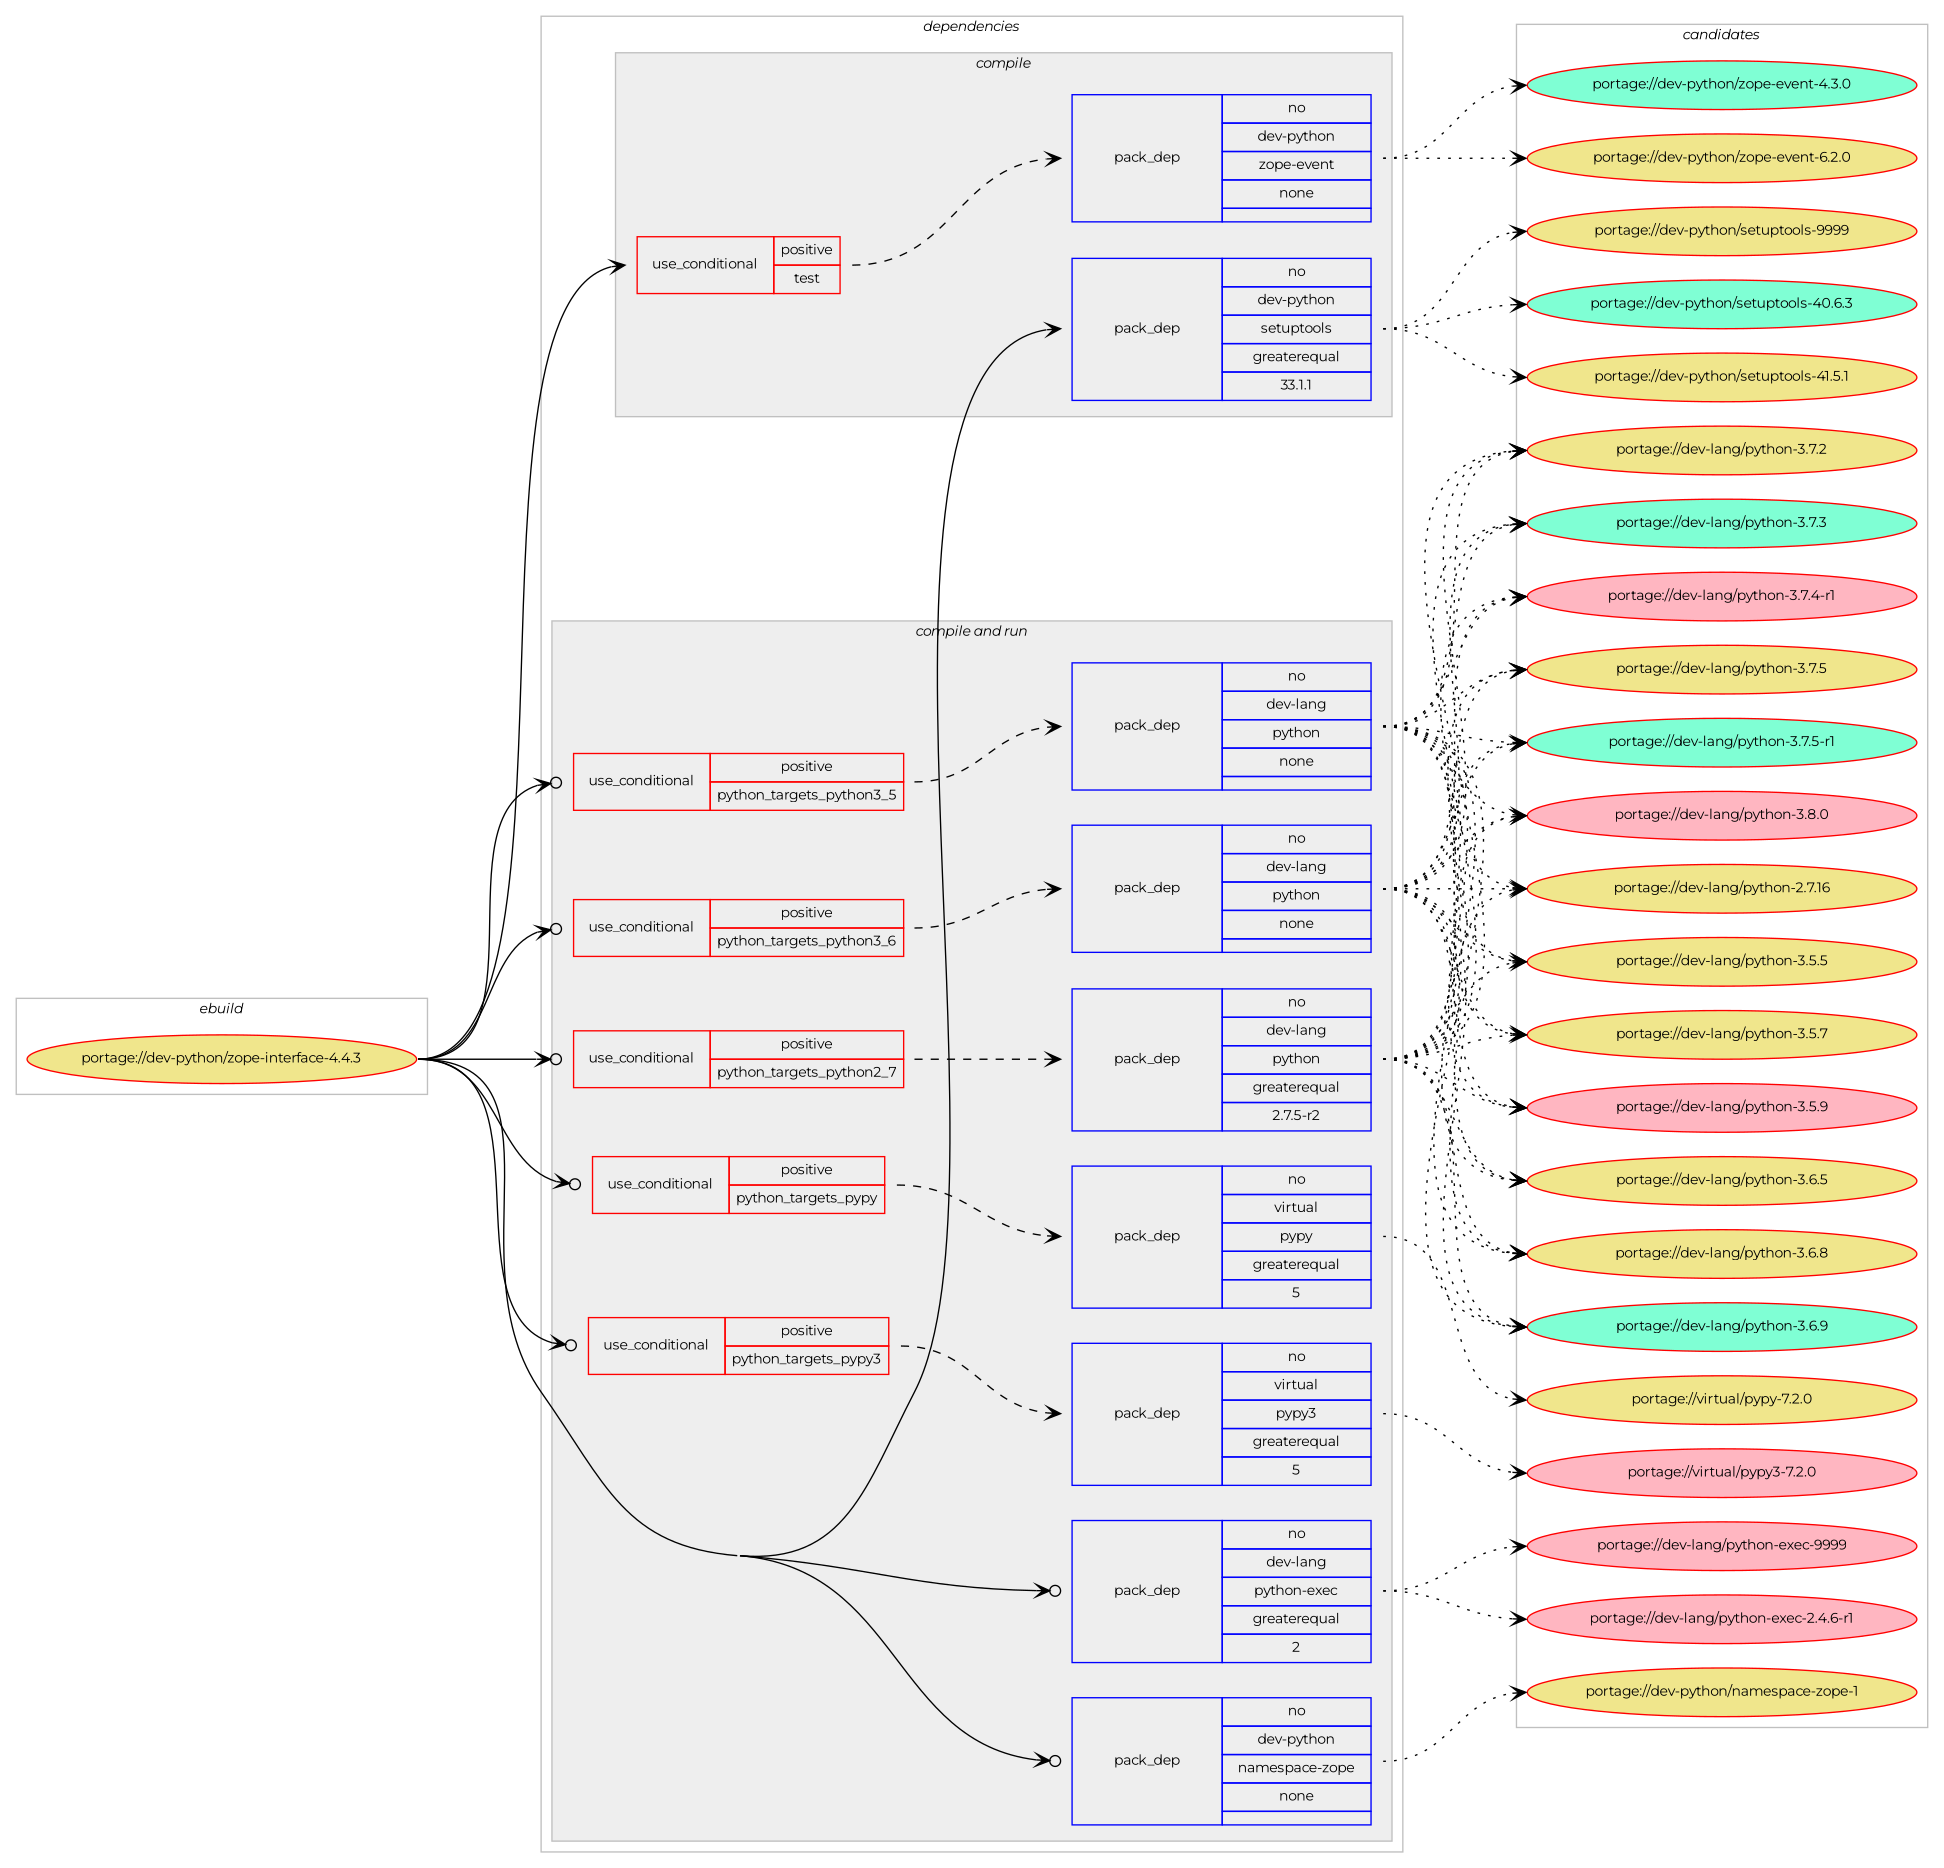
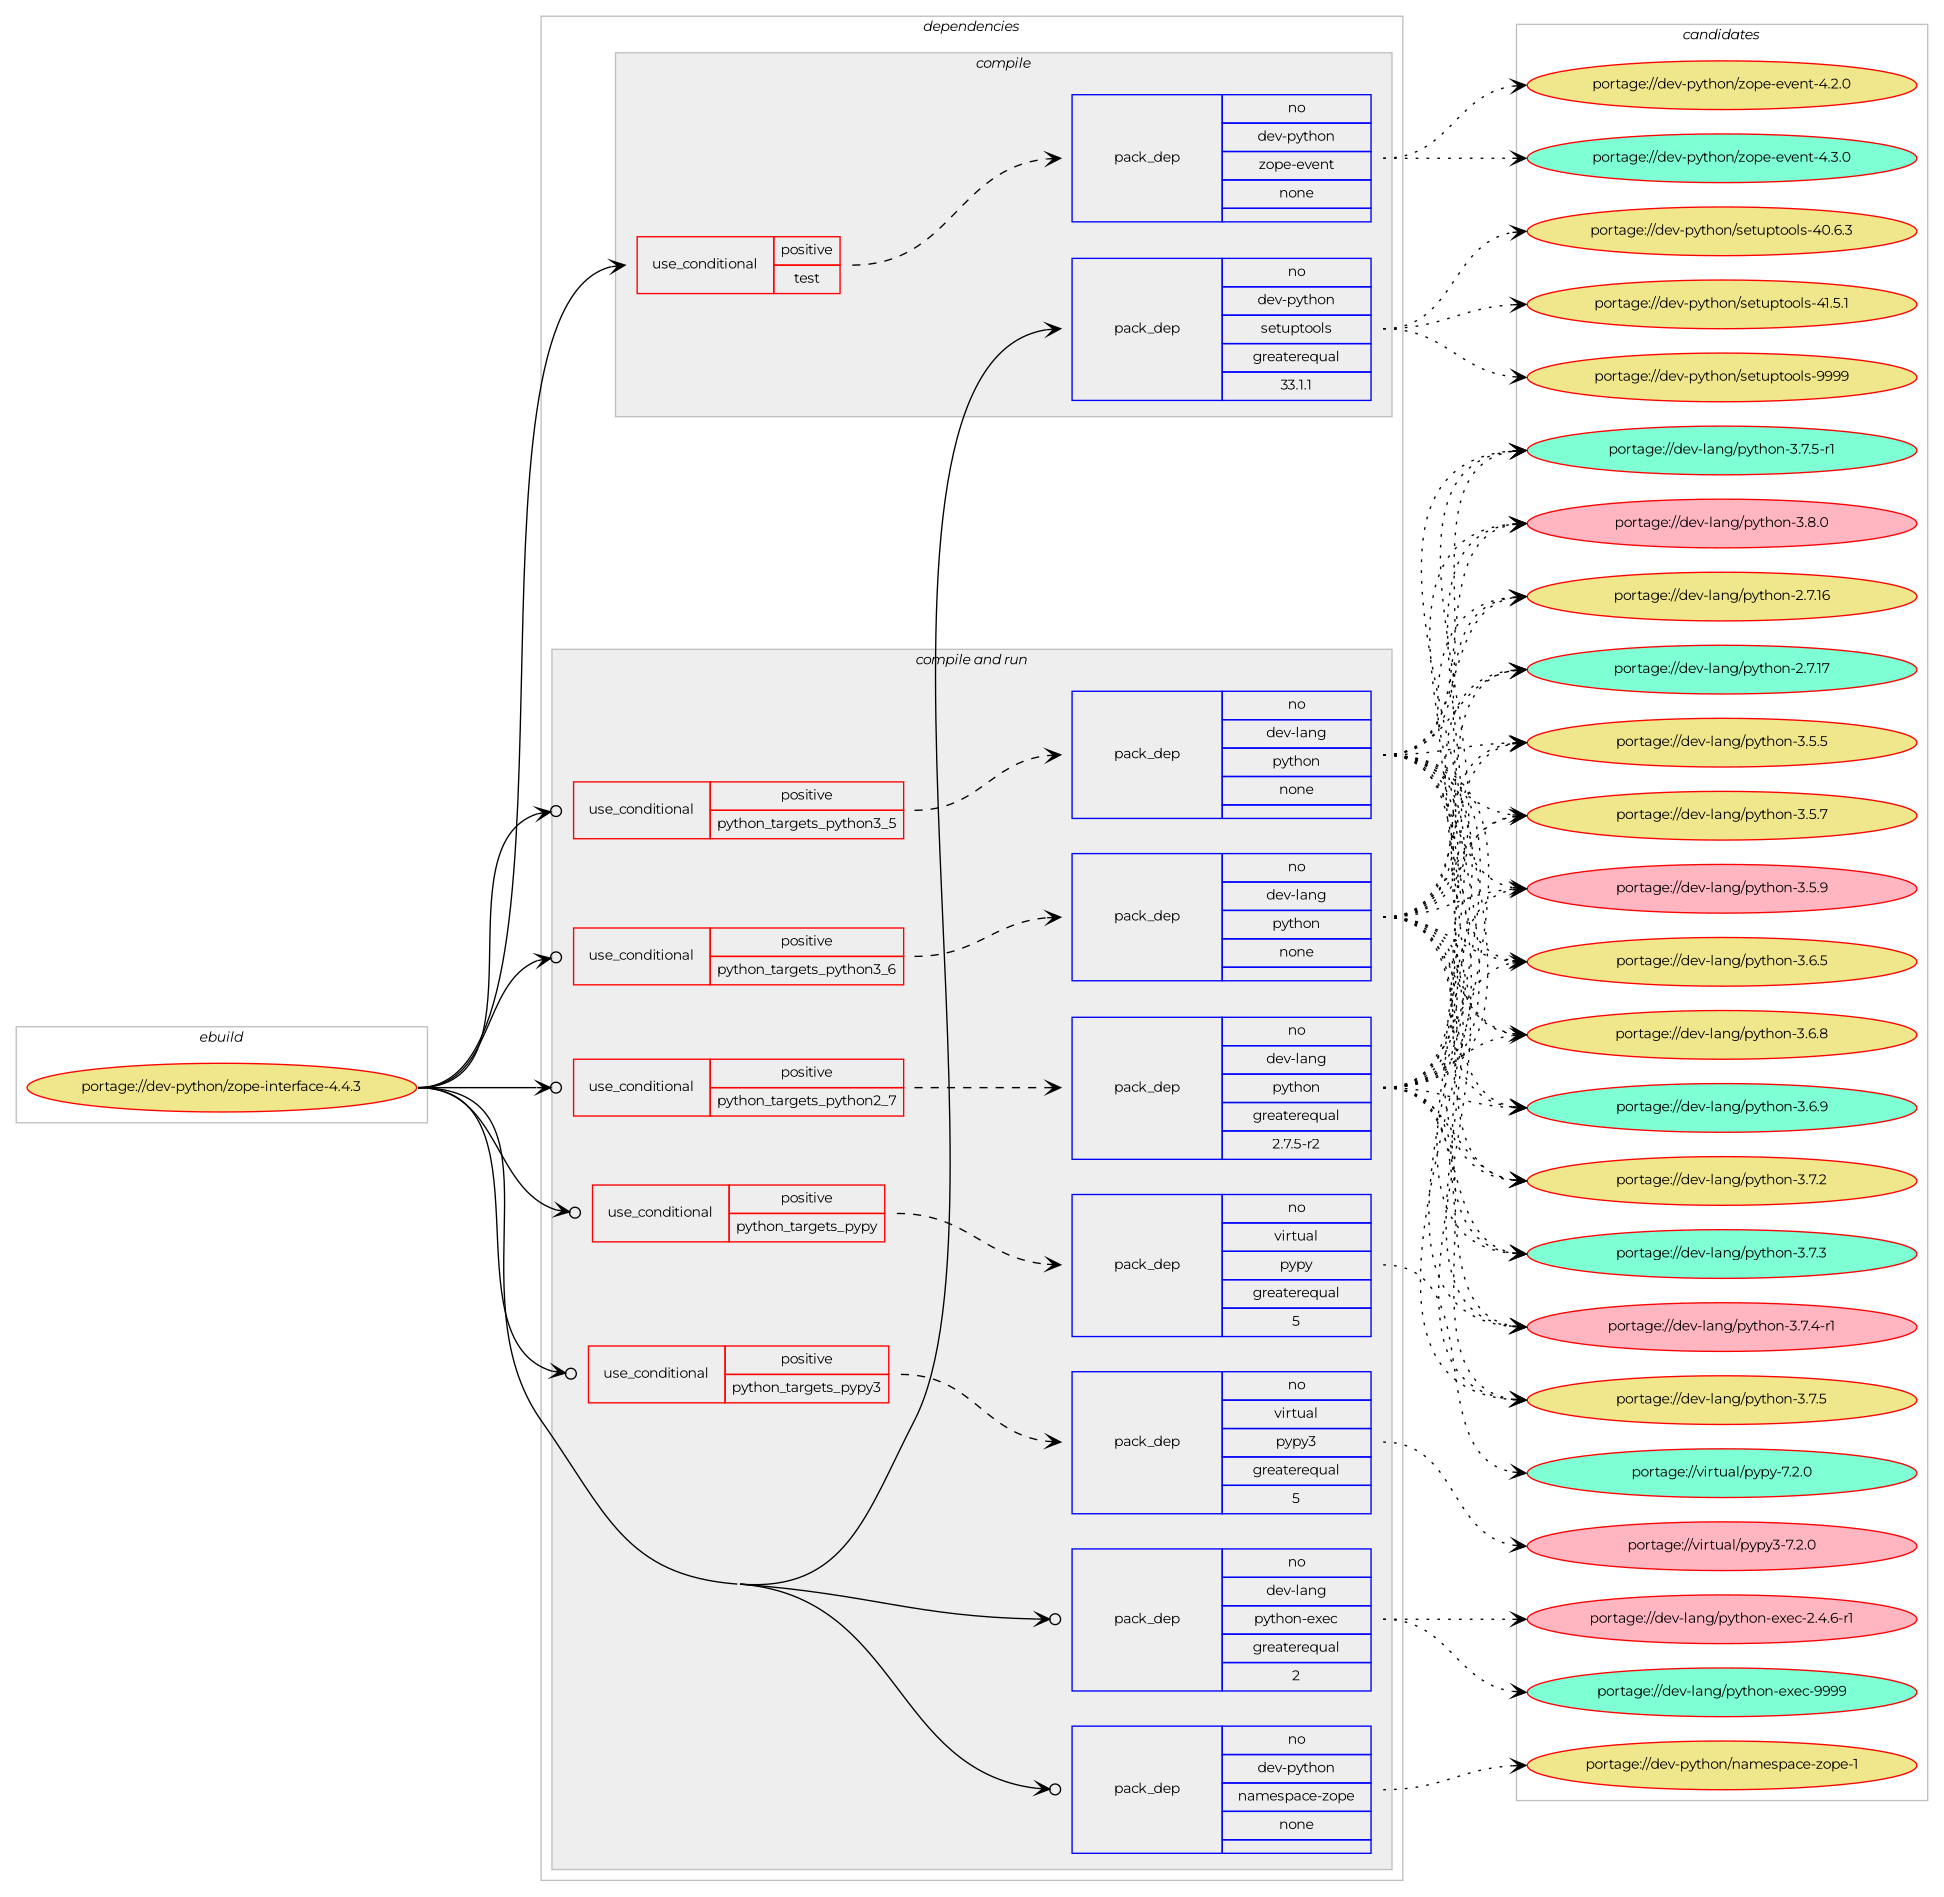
node "portage://dev-python/zope-event-6.2.0": label "portage://dev-python/zope-event-6.2.0" -> "portage://dev-python/zope-event-4.2.0"
node "portage://dev-python/setuptools-40.6.3": fillcolor aquamarine -> khaki
node "portage://dev-lang/python-2.7.17": added
node "portage://virtual/pypy-7.2.0": fillcolor khaki -> aquamarine
node "portage://dev-lang/python-exec-9999": fillcolor lightpink -> aquamarine
